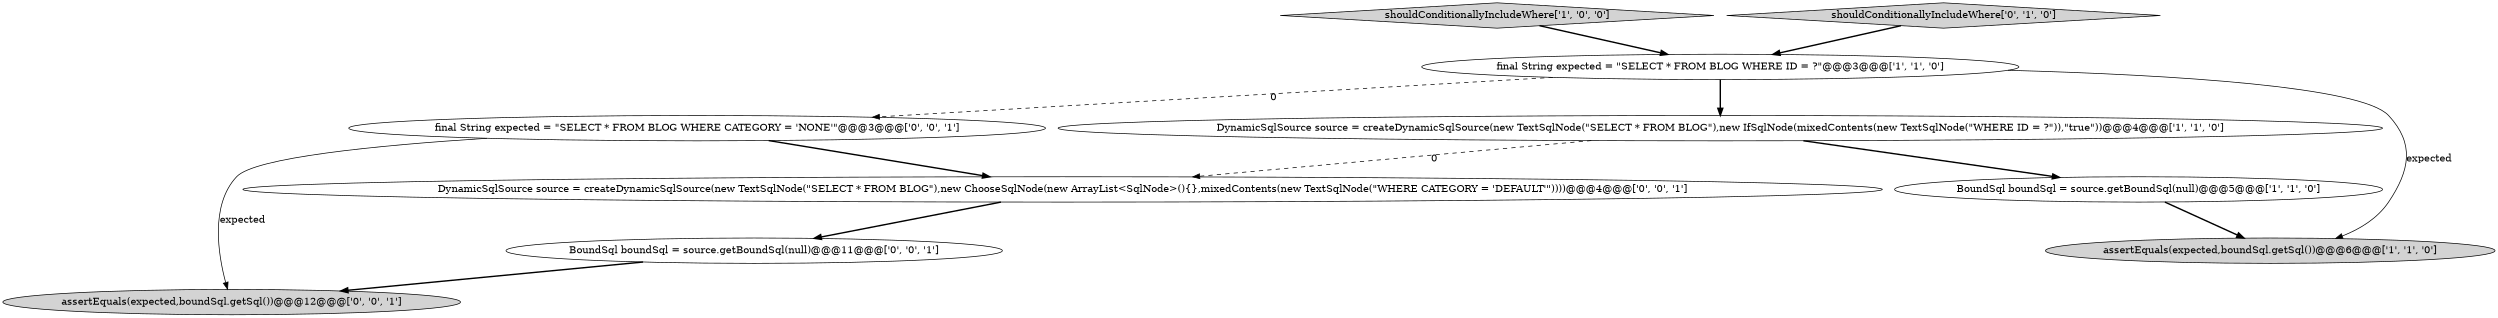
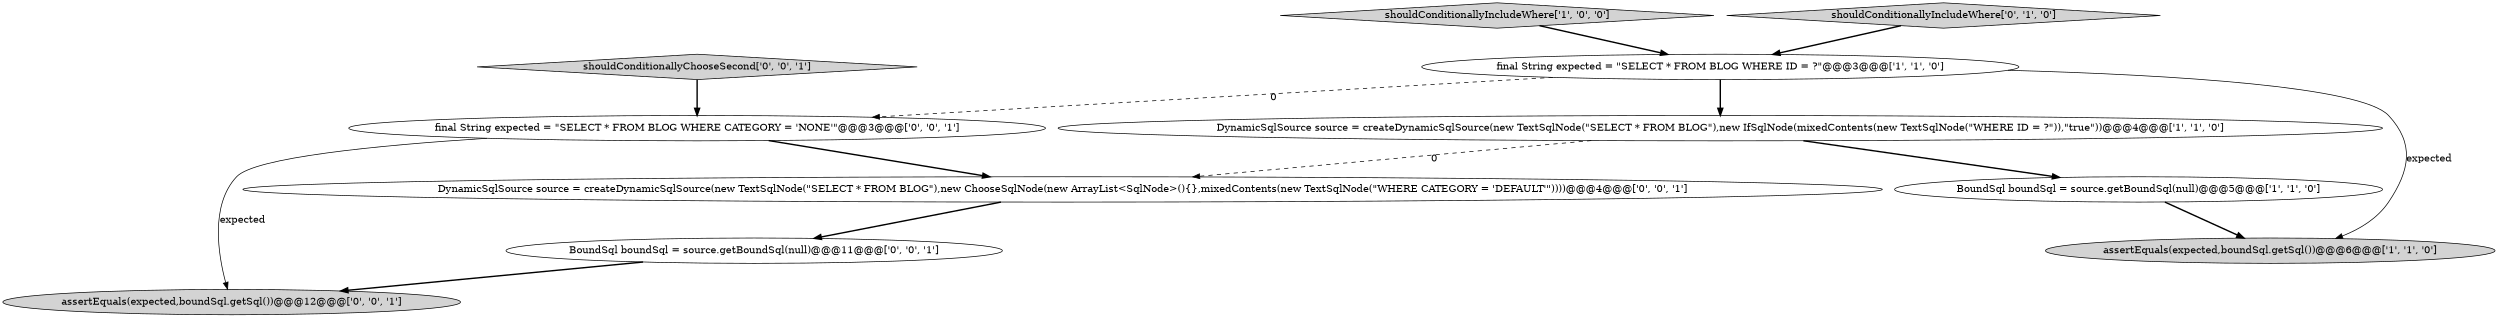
node "shouldConditionallyChooseSecond['0', '0', '1']": added
